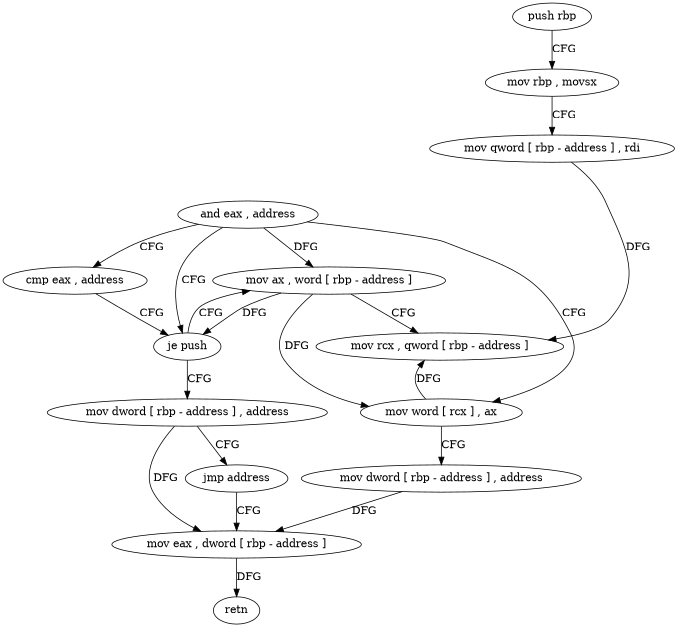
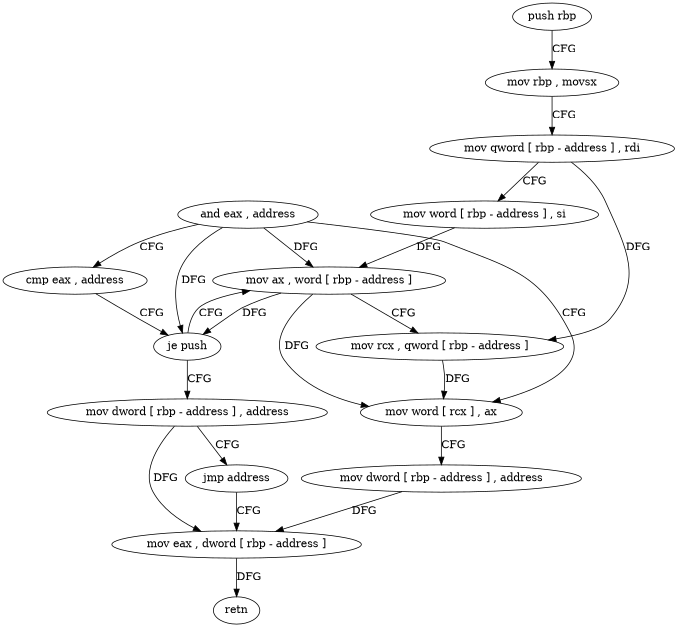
node "mov word [ rbp - address ] , si": added
edge "and eax , address" -> "je push": label "CFG" -> "DFG"
edge "mov word [ rcx ] , ax" -> "mov rcx , qword [ rbp - address ]": reversed
